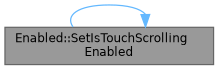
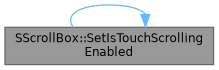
node "Enabled::SetIsTouchScrolling Enabled": label "Enabled::SetIsTouchScrolling Enabled" -> "SScrollBox::SetIsTouchScrolling Enabled"
